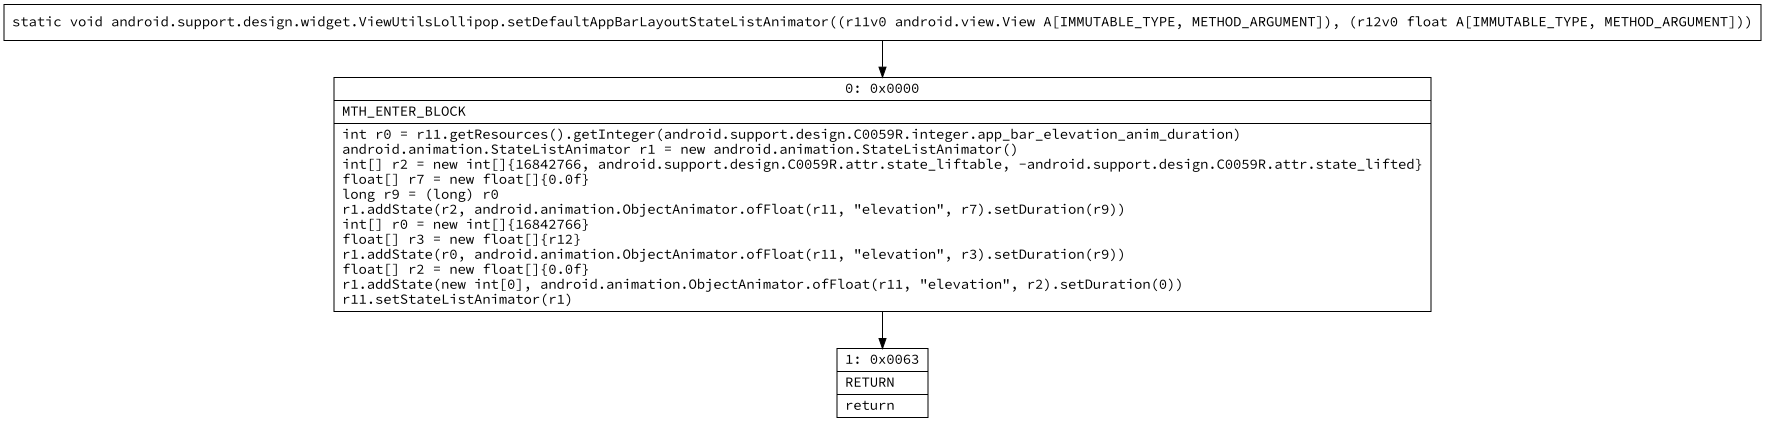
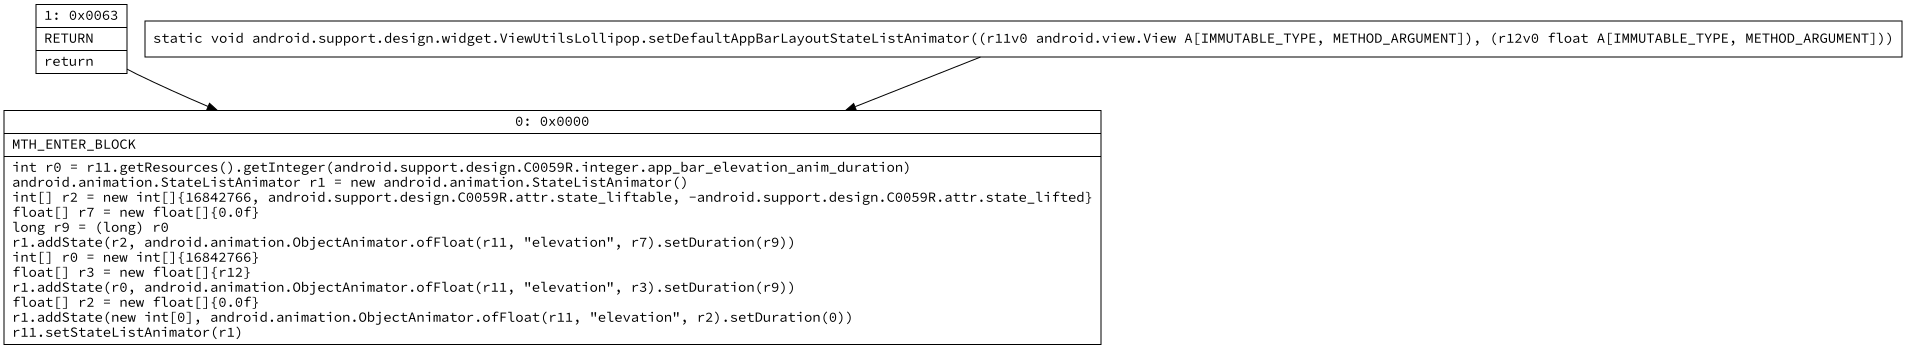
edge "0: 0x0000" -> "1: 0x0063": reversed
